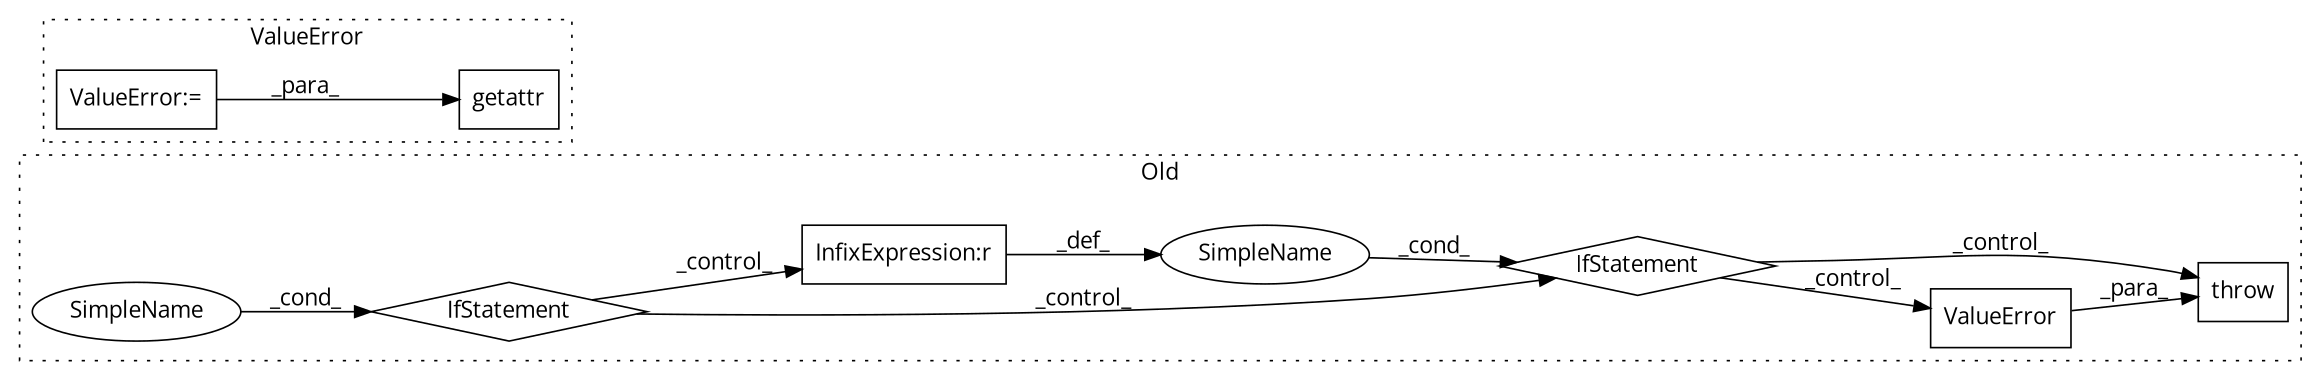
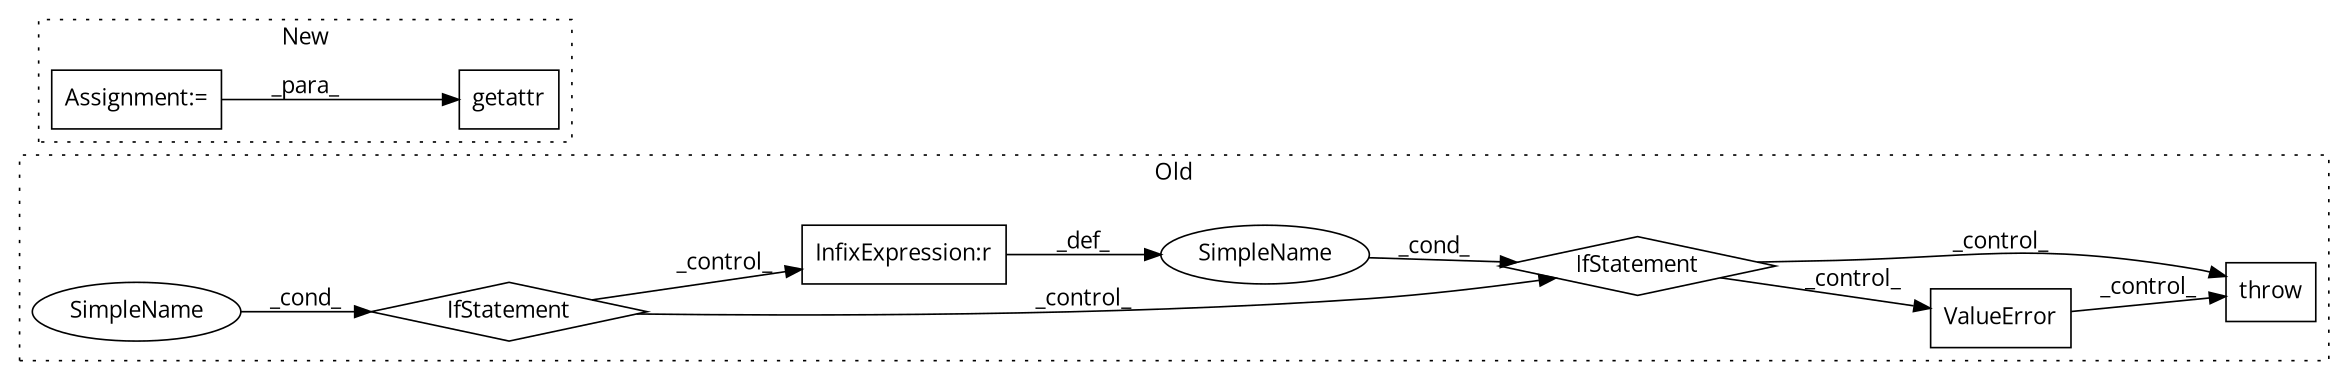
cluster "ValueError": label "ValueError" -> "New"
node "ValueError:=": label "ValueError:=" -> "Assignment:="
edge "ValueError" -> "throw": label "_para_" -> "_control_"
